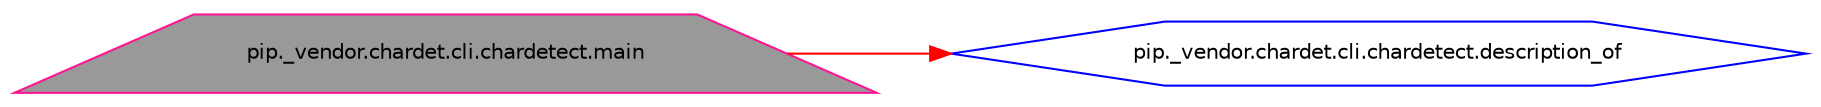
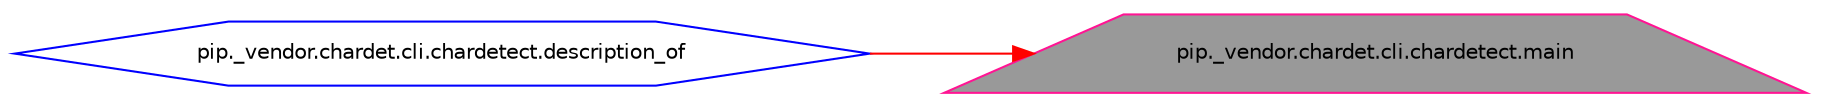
edge "pip._vendor.chardet.cli.chardetect.main" -> "pip._vendor.chardet.cli.chardetect.description_of": reversed
